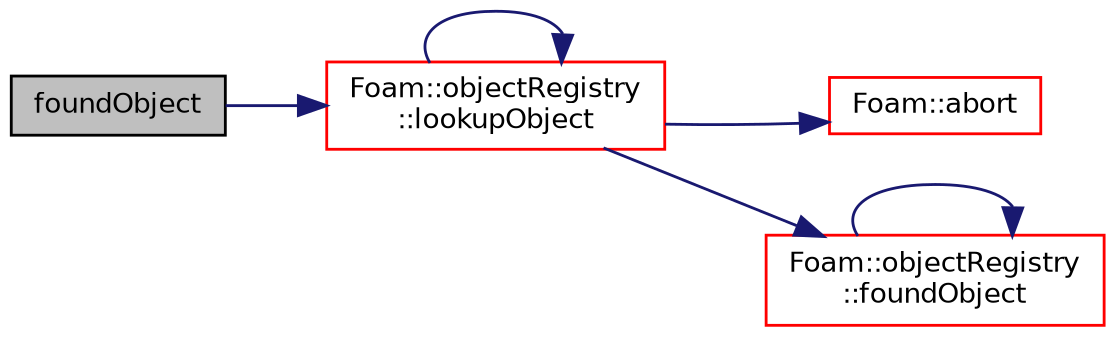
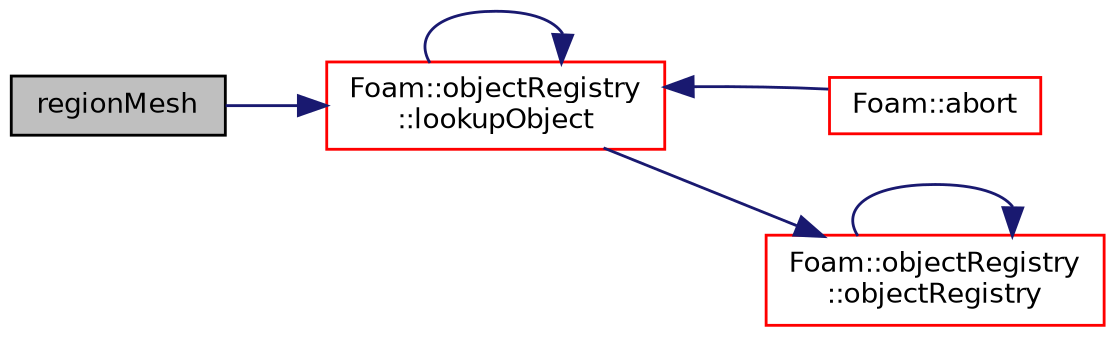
node "foundObject": label "foundObject" -> "regionMesh"
edge "Foam::objectRegistry ::lookupObject" -> "Foam::abort": reversed
node "Foam::objectRegistry ::foundObject": label "Foam::objectRegistry ::foundObject" -> "Foam::objectRegistry ::objectRegistry"
